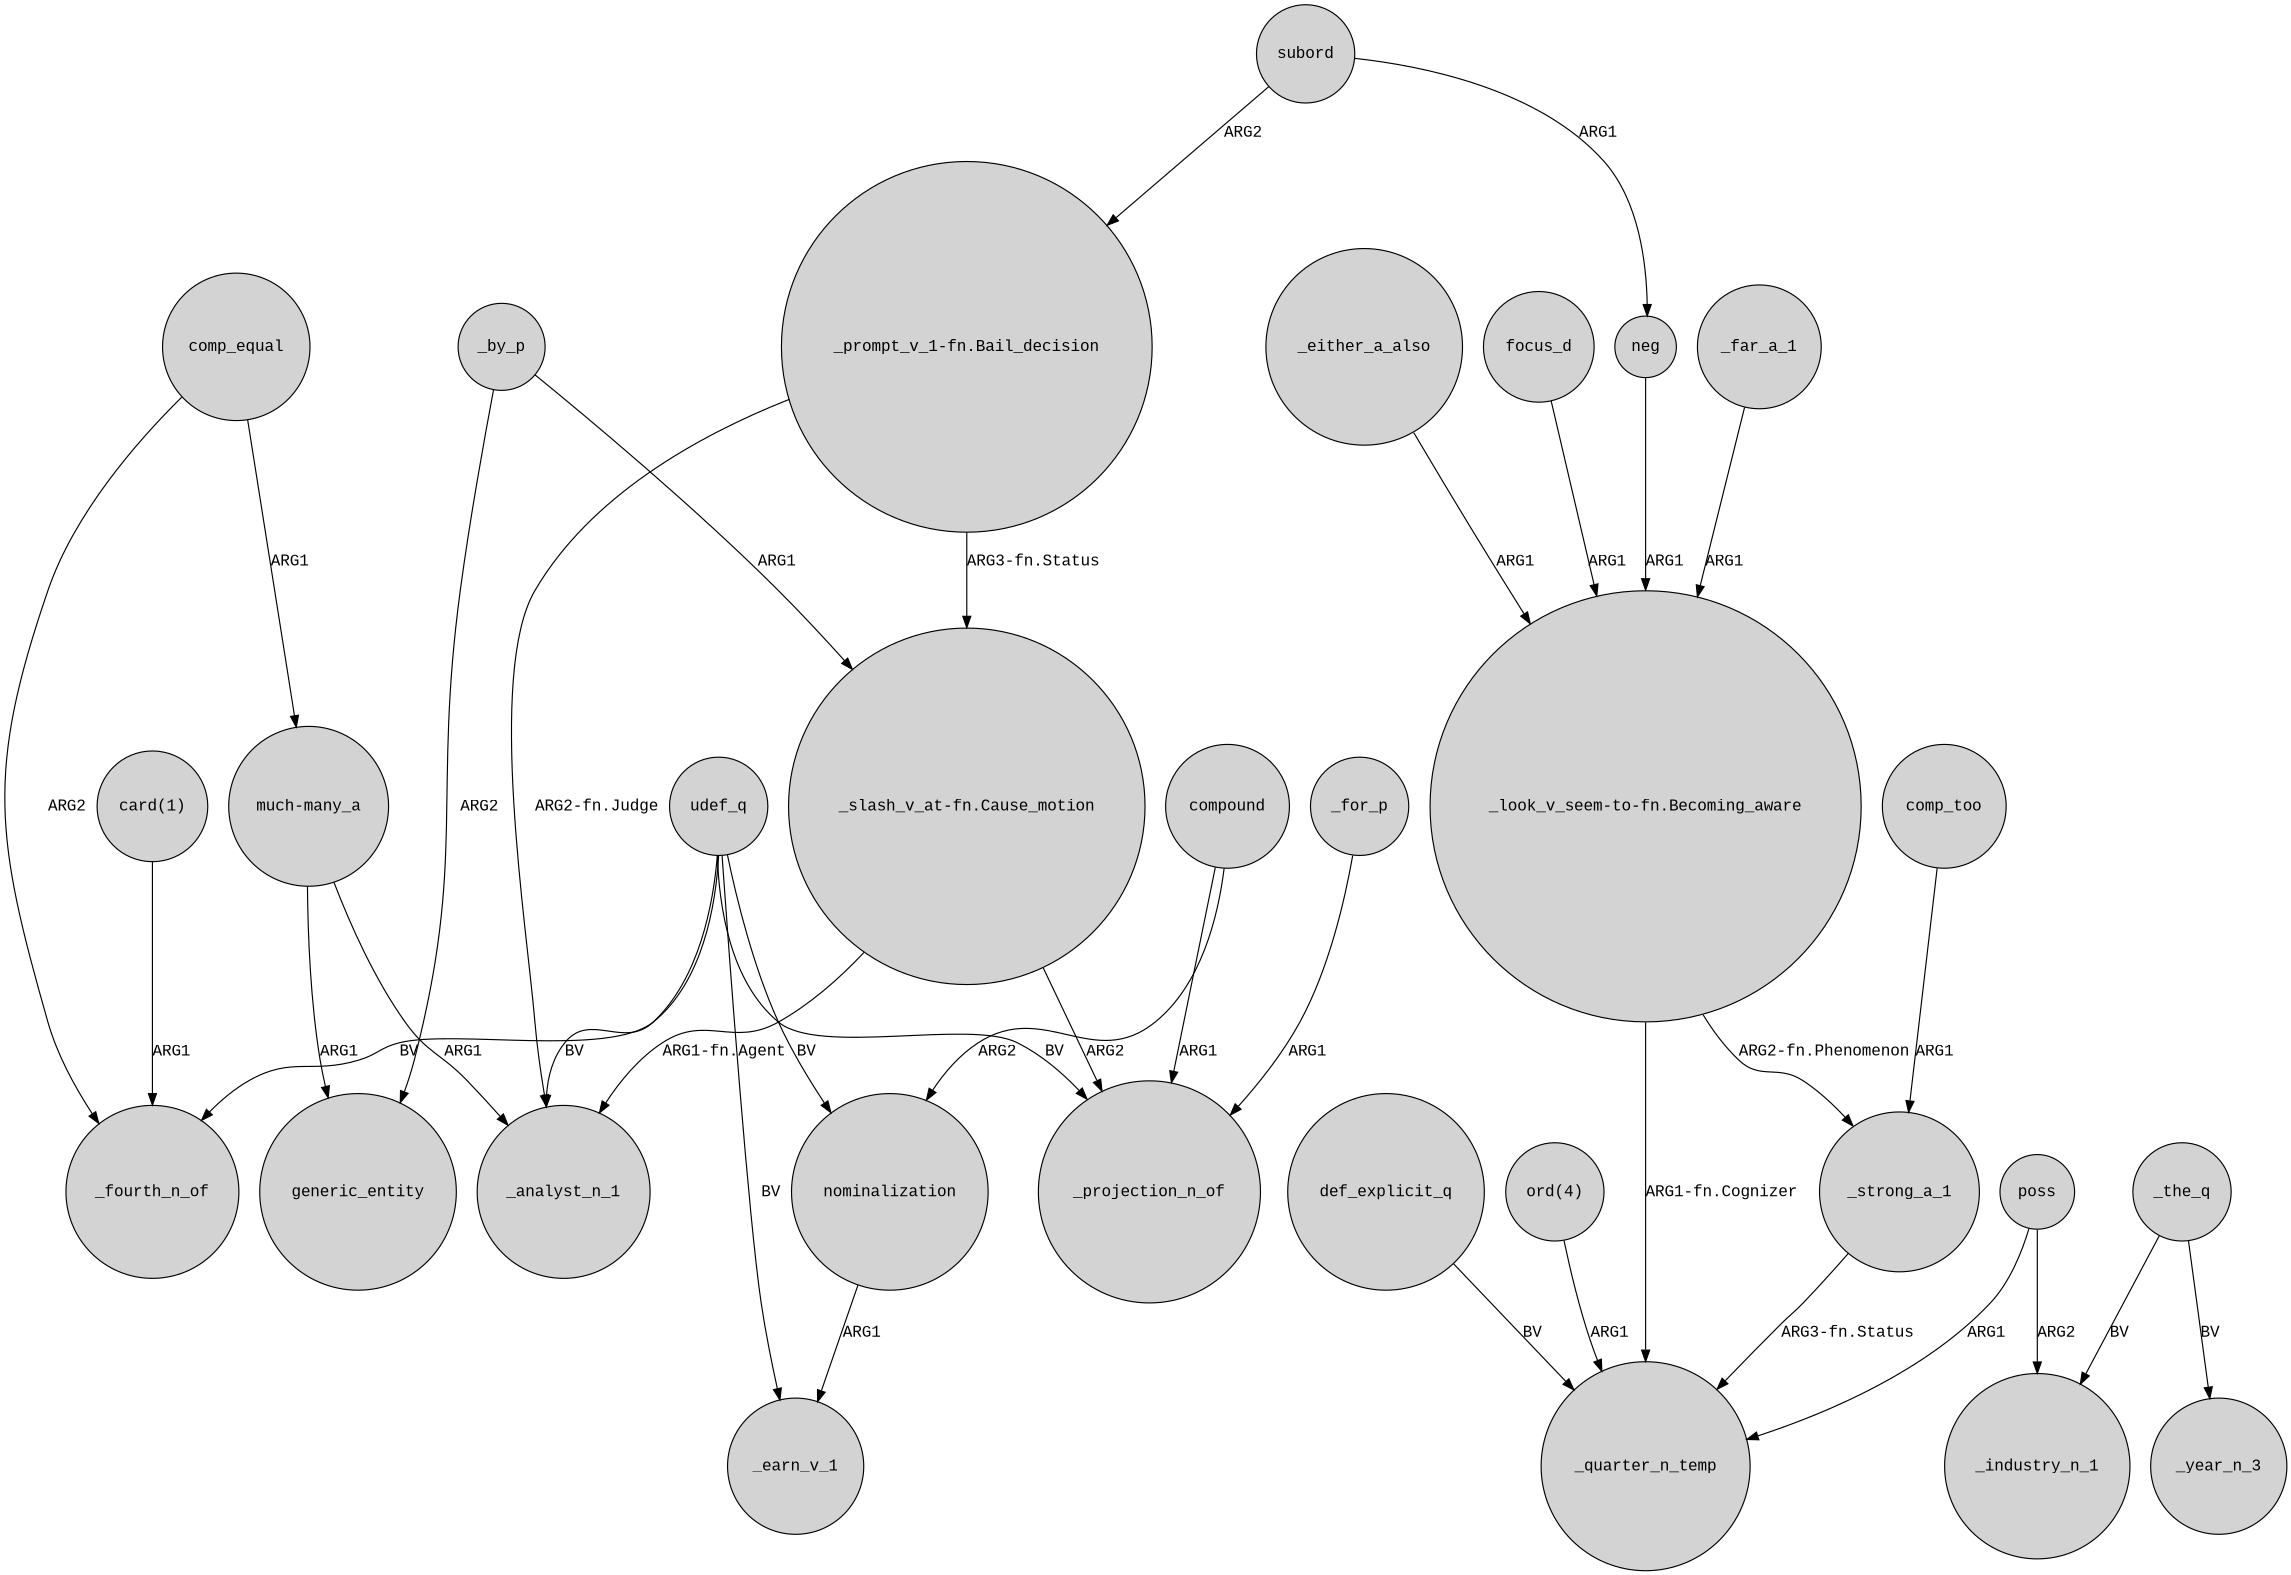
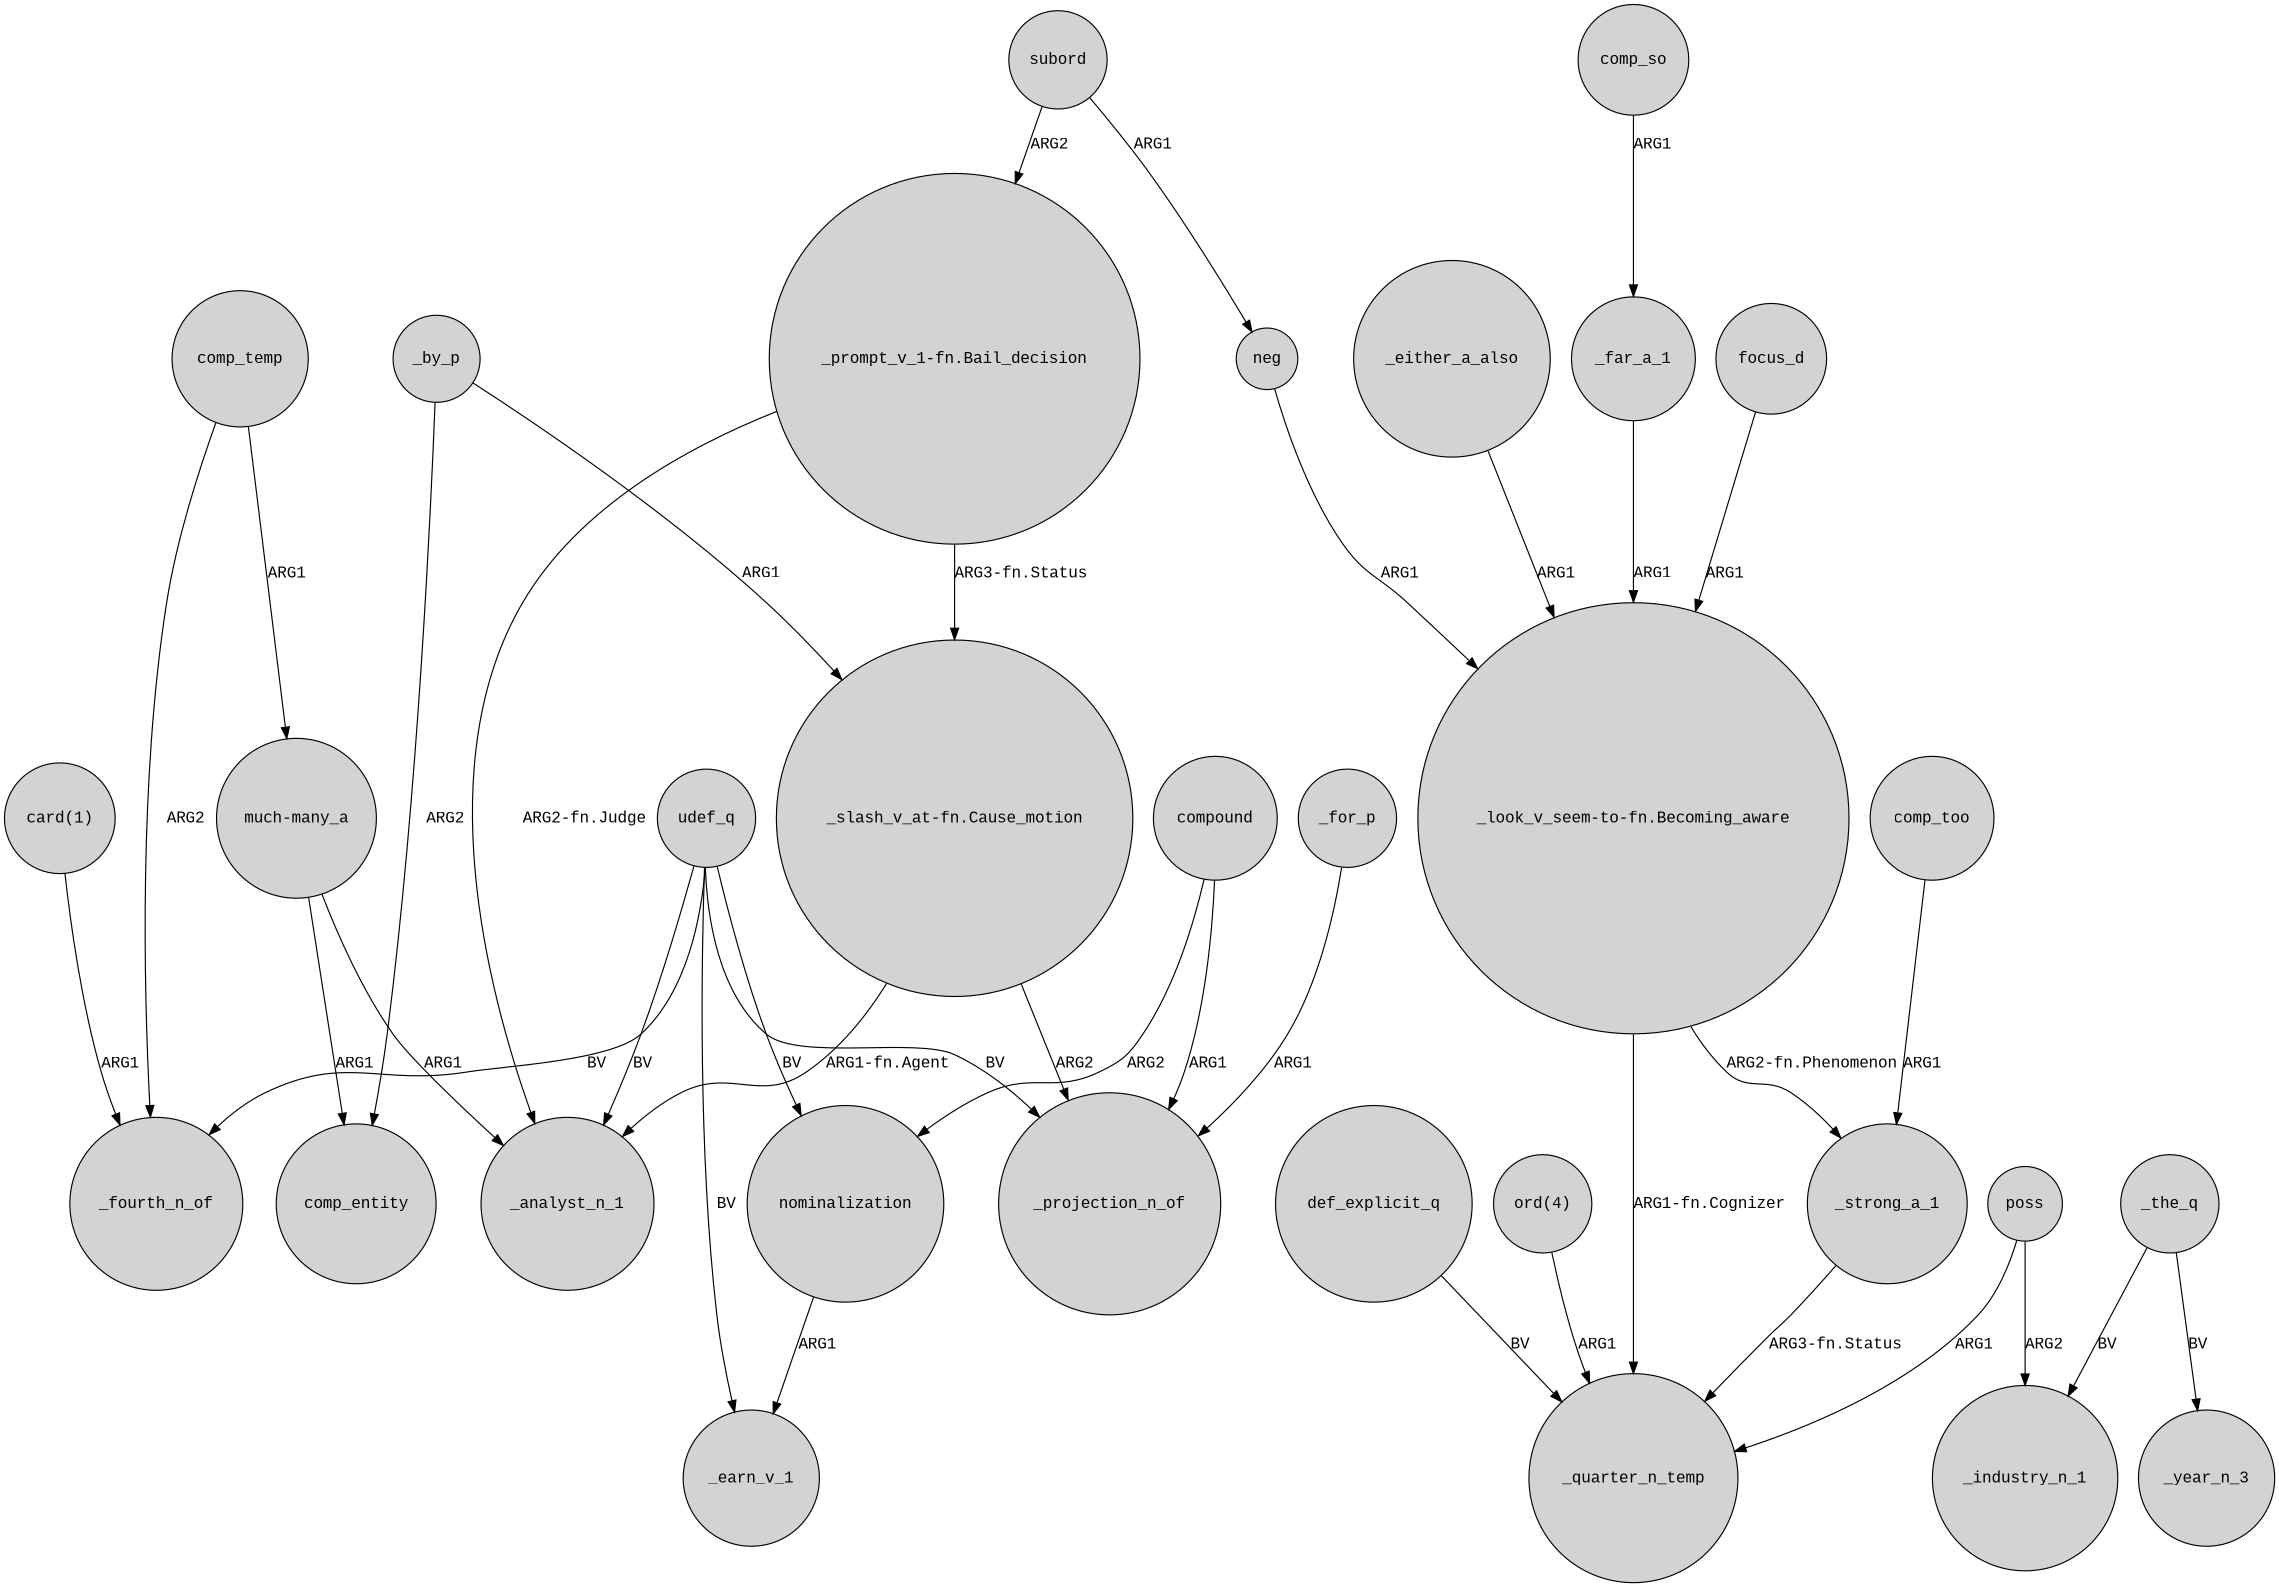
node "comp_so": added
node "comp_equal": label "comp_equal" -> "comp_temp"
node "generic_entity": label "generic_entity" -> "comp_entity"
